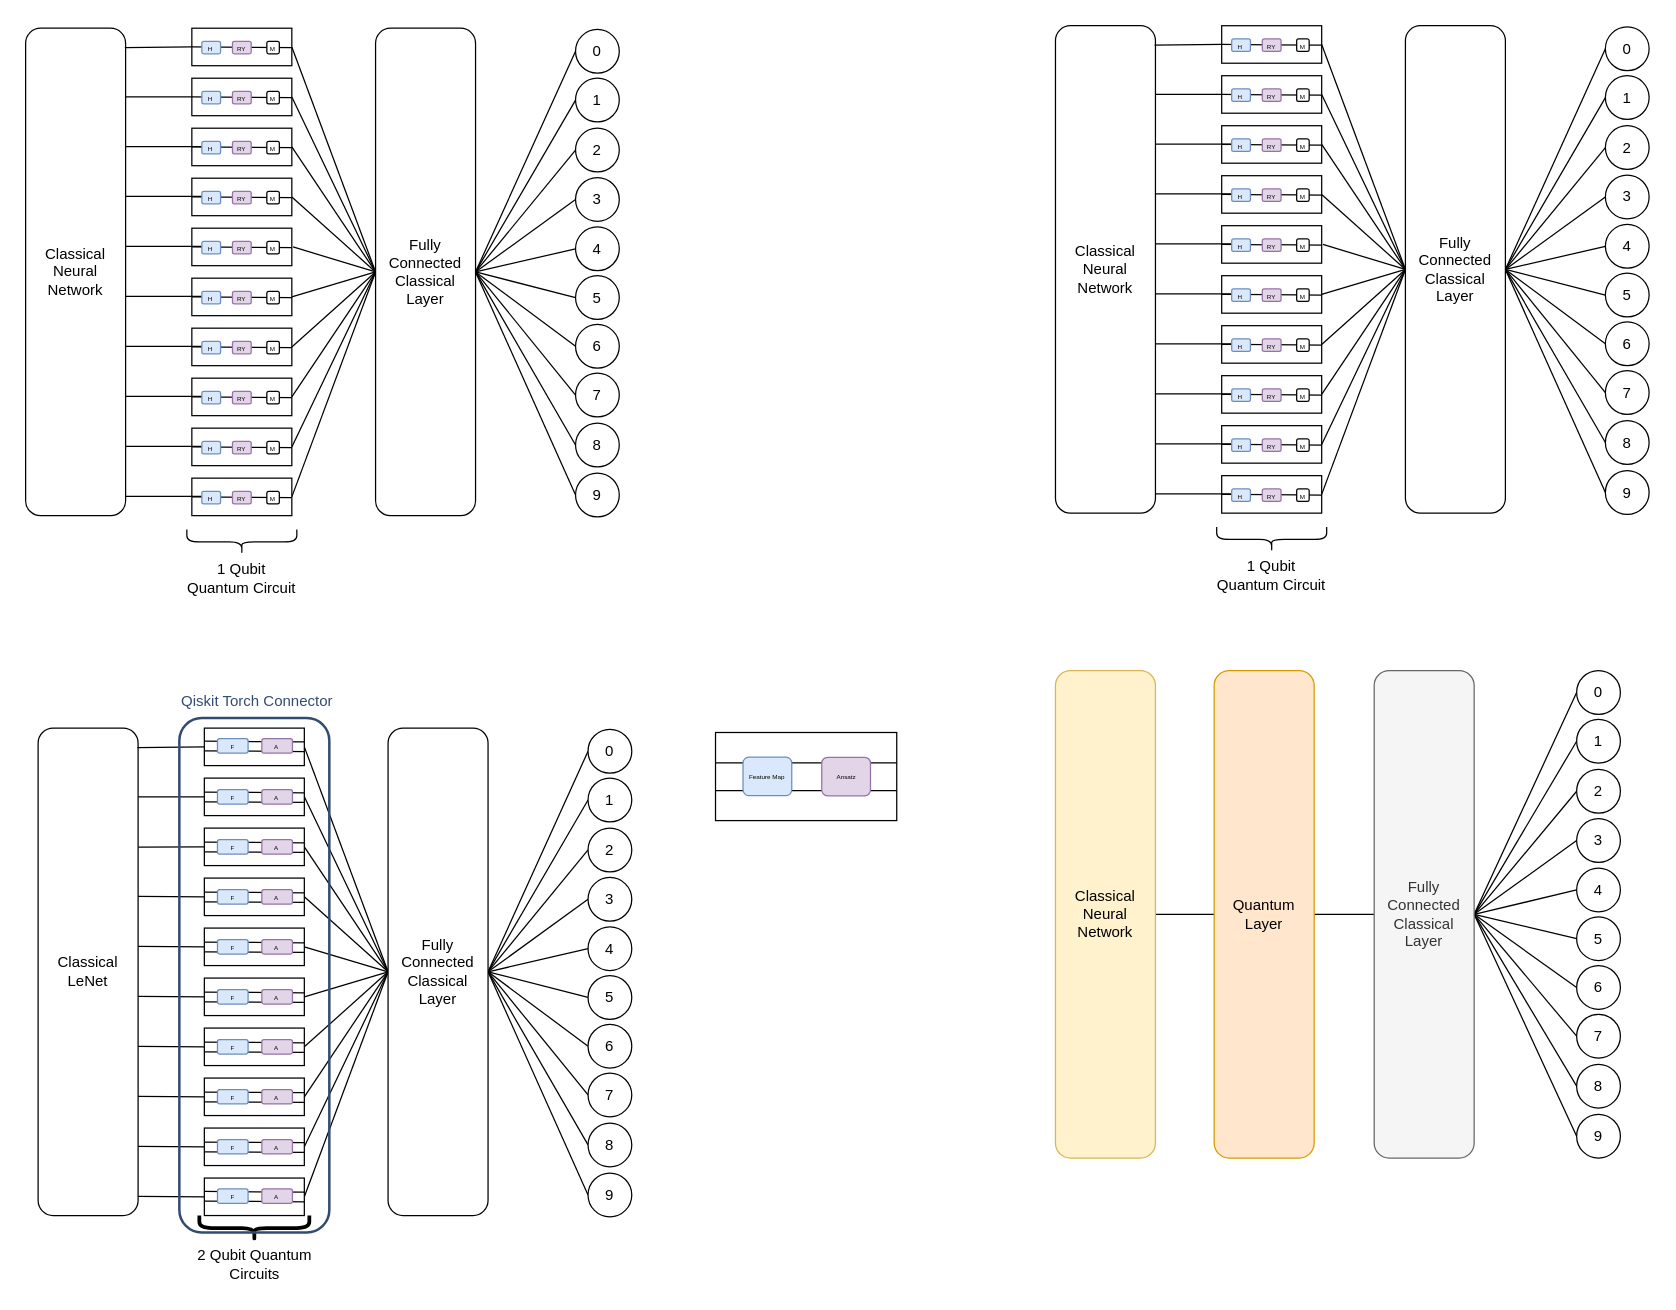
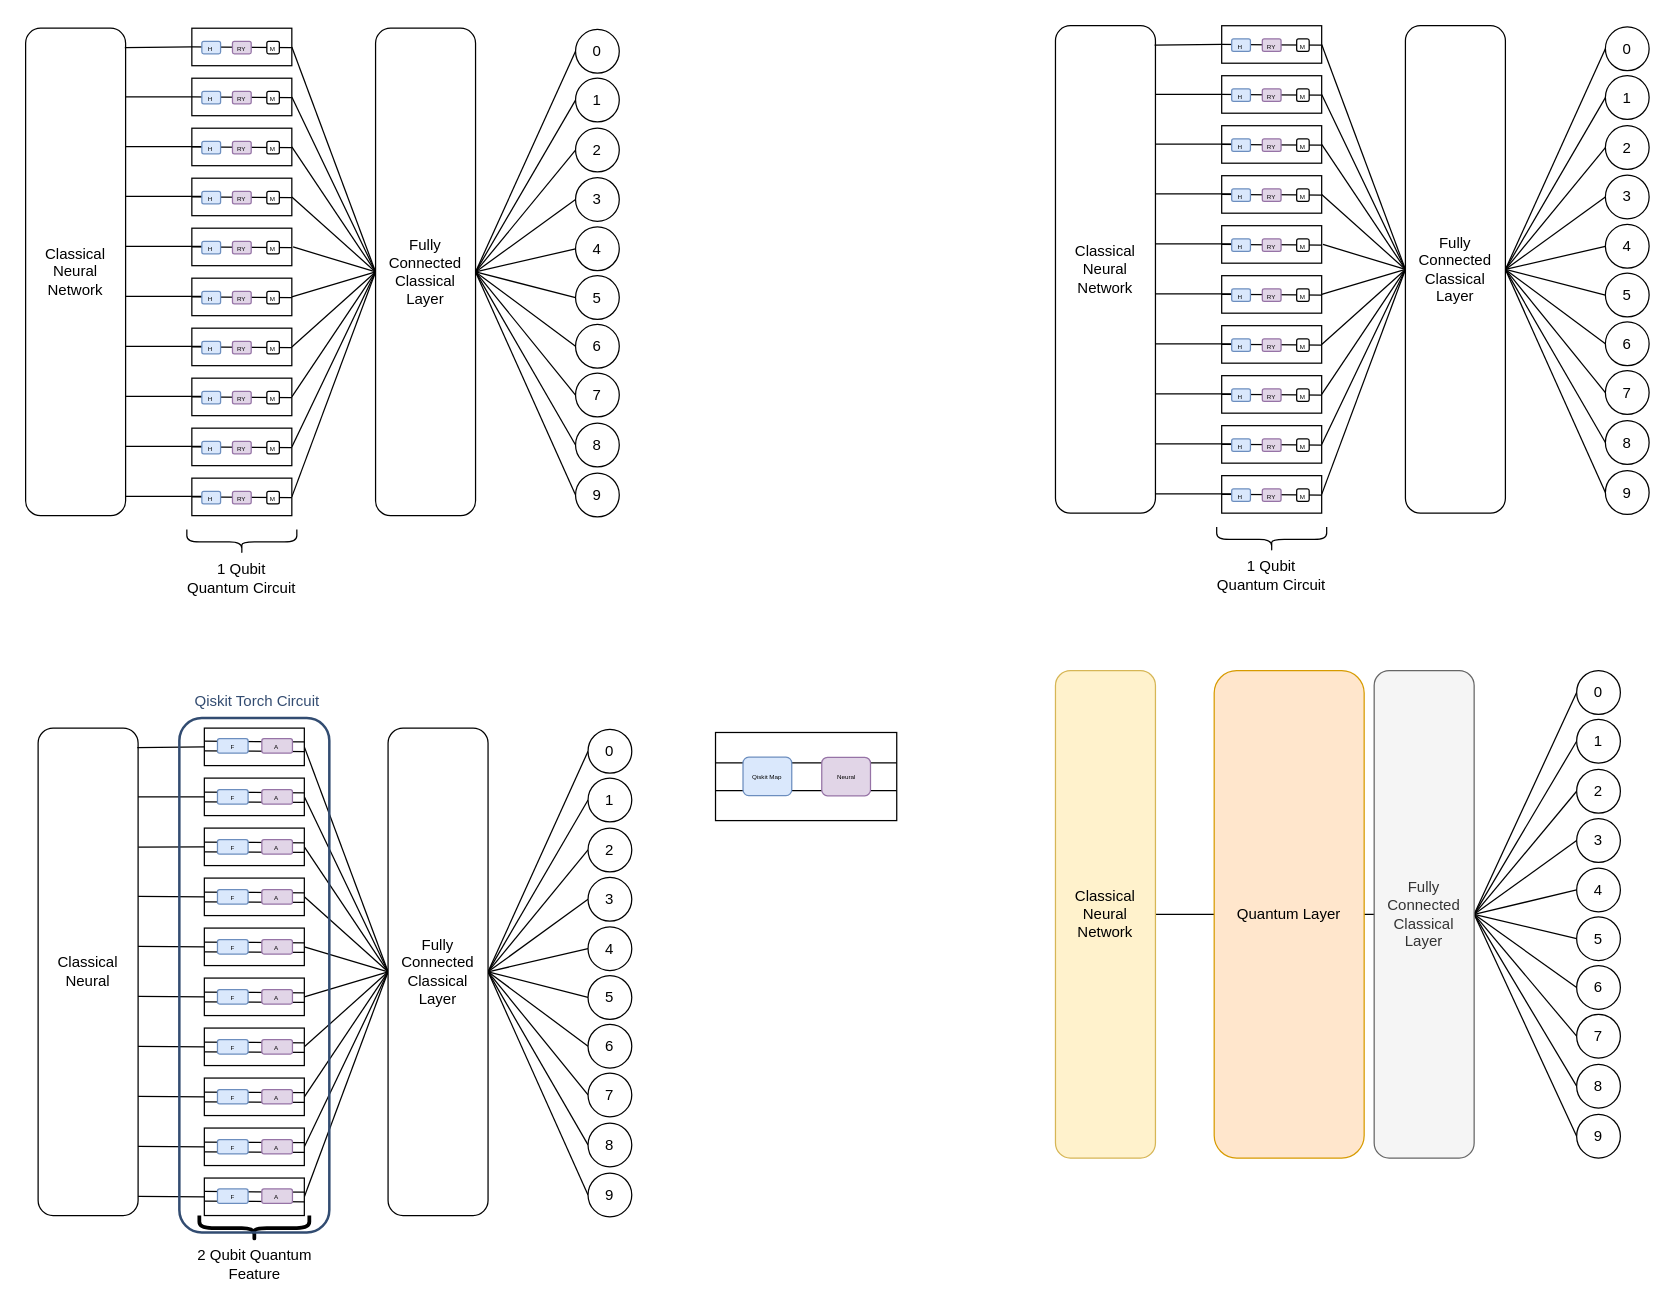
node "Qiskit Torch Connector": label "Qiskit Torch Connector" -> "Qiskit Torch Circuit"
node "Feature Map": label "Feature Map" -> "Qiskit Map"
node "Ansatz": label "Ansatz" -> "Neural"
node "Quantum Layer": size 100x488 -> 150x488
node "Classical LeNet": label "Classical LeNet" -> "Classical Neural"
node "2 Qubit Quantum Circuits": label "2 Qubit Quantum Circuits" -> "2 Qubit Quantum Feature"
